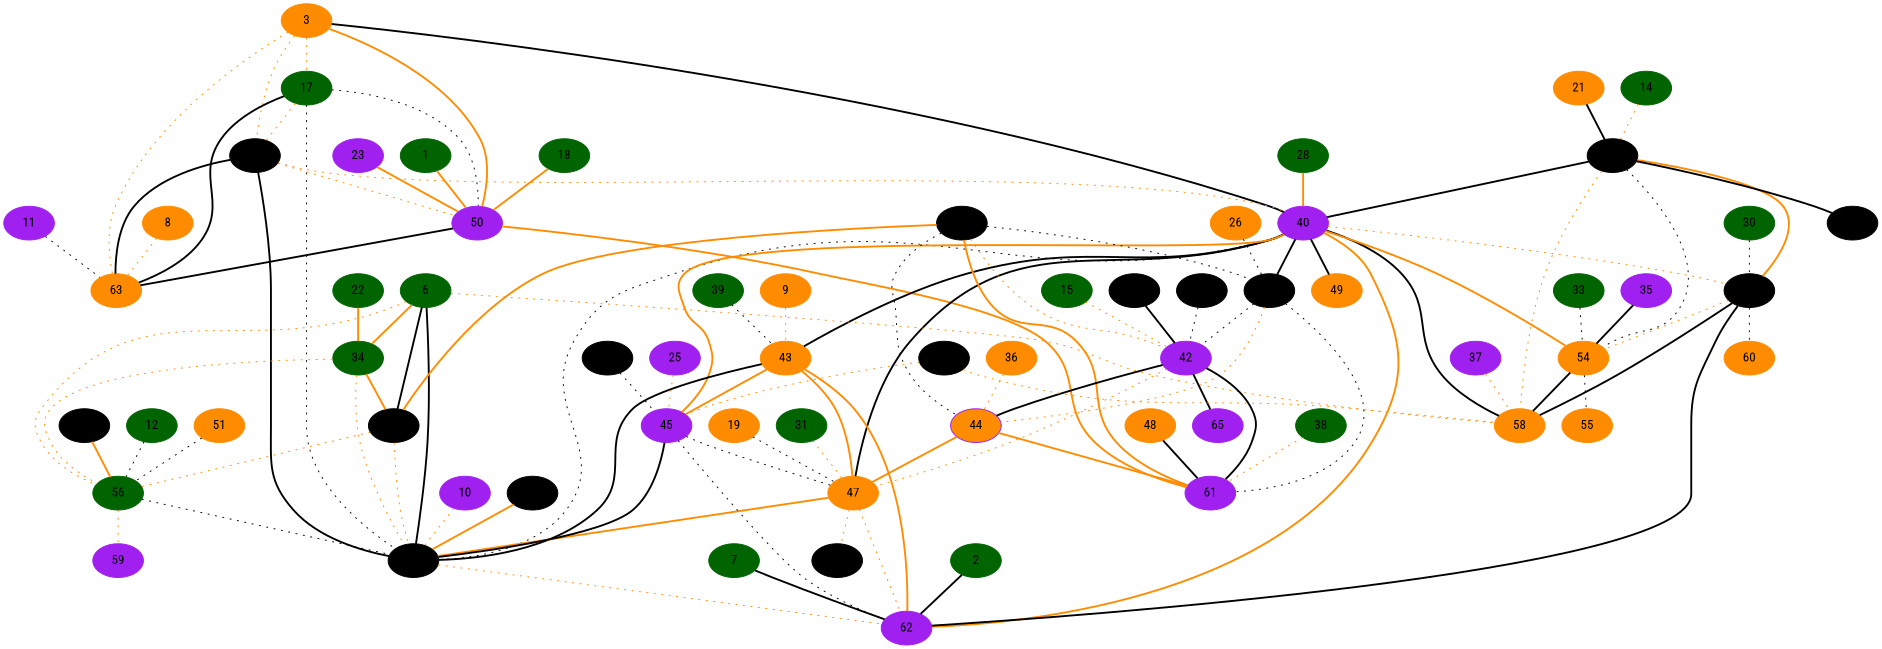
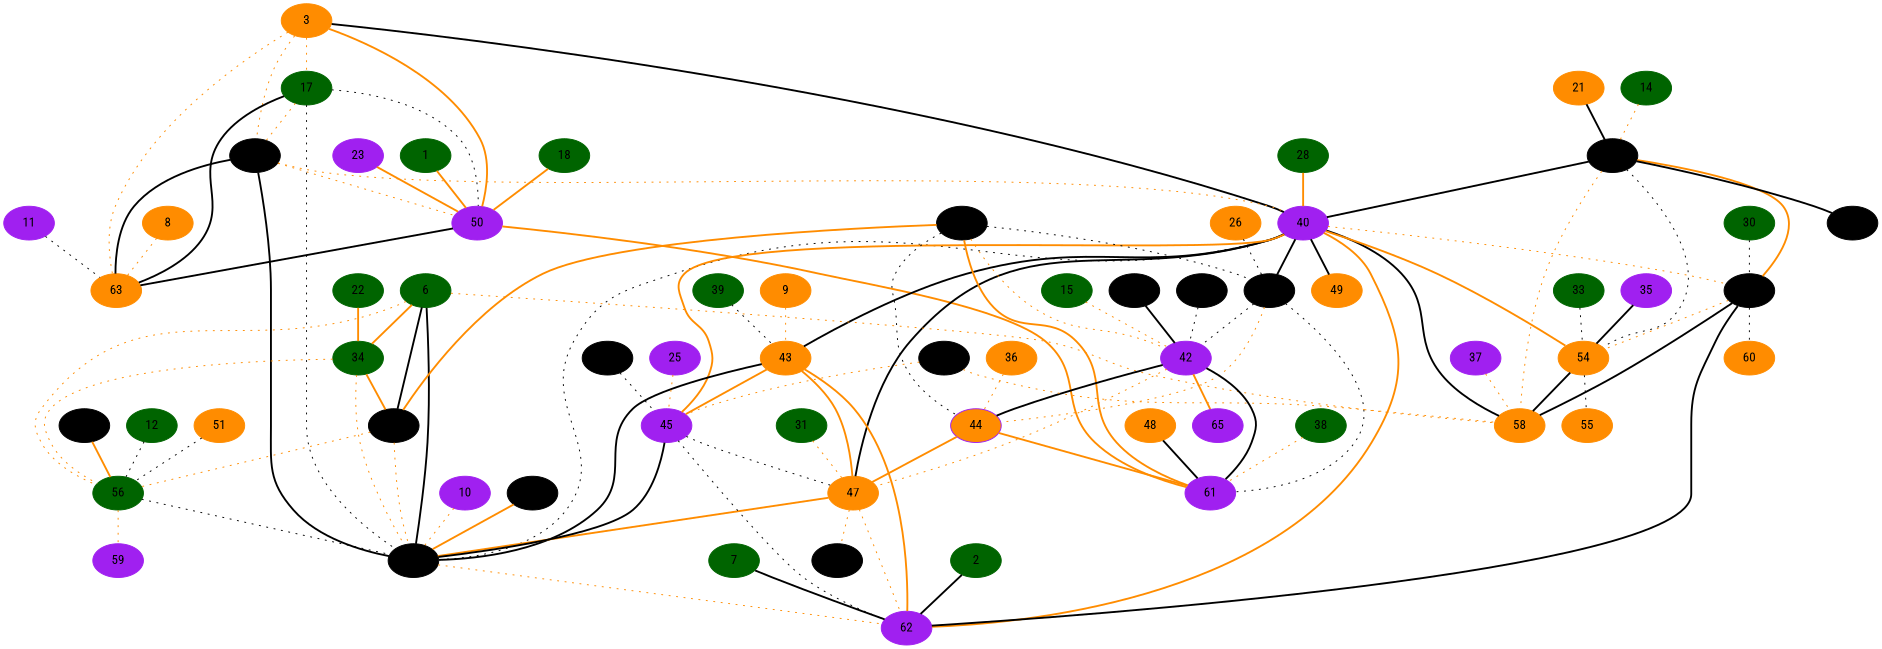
edge "42" -- "65": color black -> darkorange
node "19": removed
